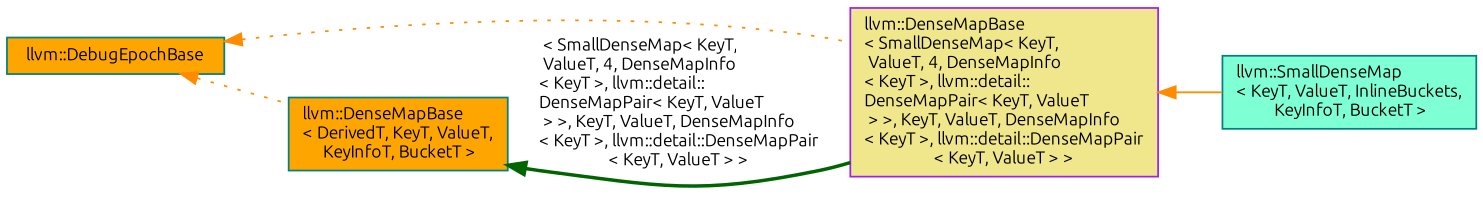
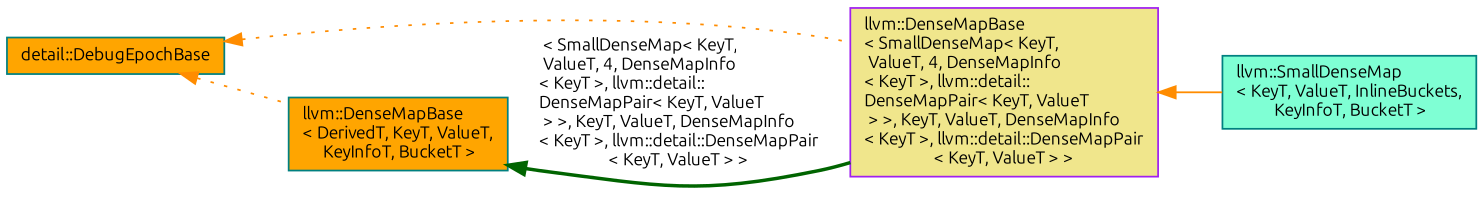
node "llvm::DebugEpochBase": label "llvm::DebugEpochBase" -> "detail::DebugEpochBase"
